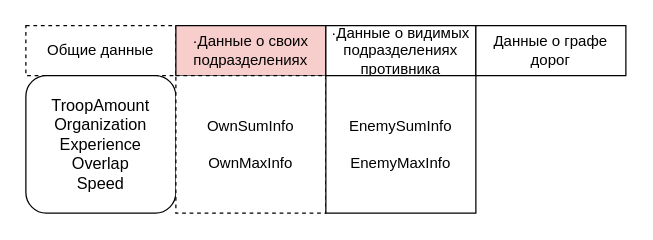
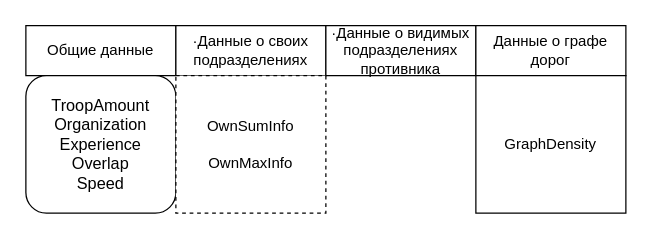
node "Общие данные": style dashed -> solid
node "·Данные о своих подразделениях": fillcolor #f8cecc -> #ffffff
node "EnemySumInfo EnemyMaxInfo": removed
node "GraphDensity": added
